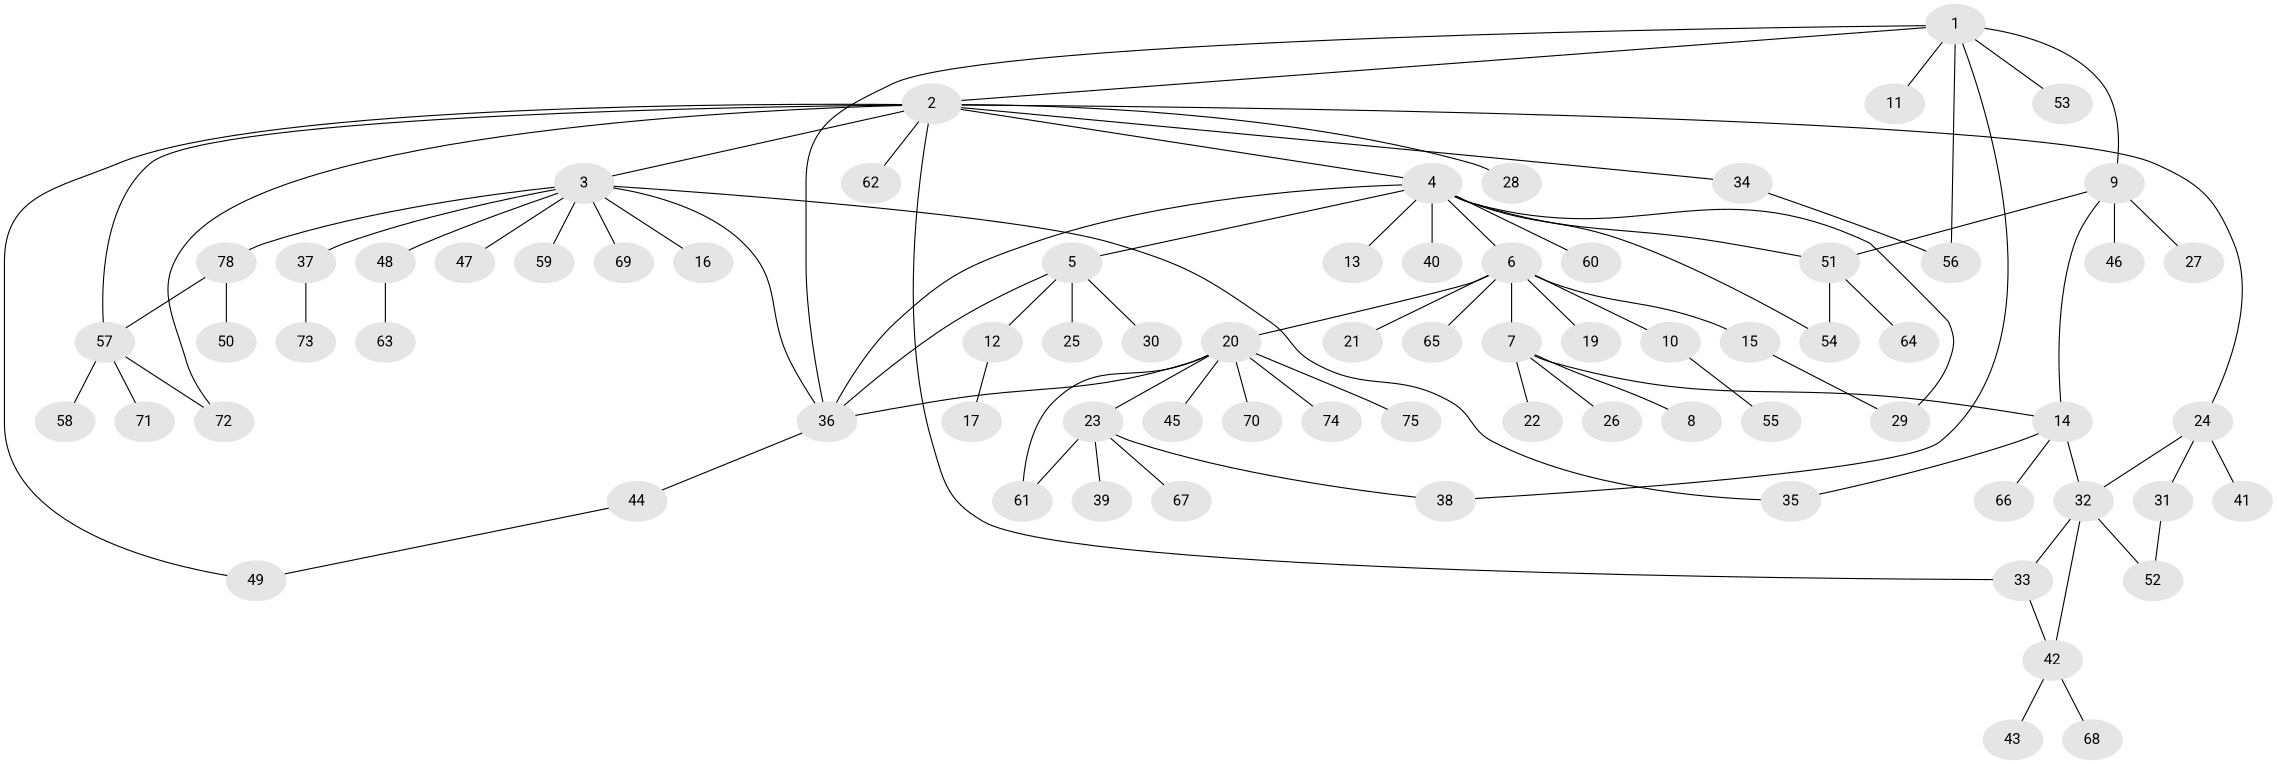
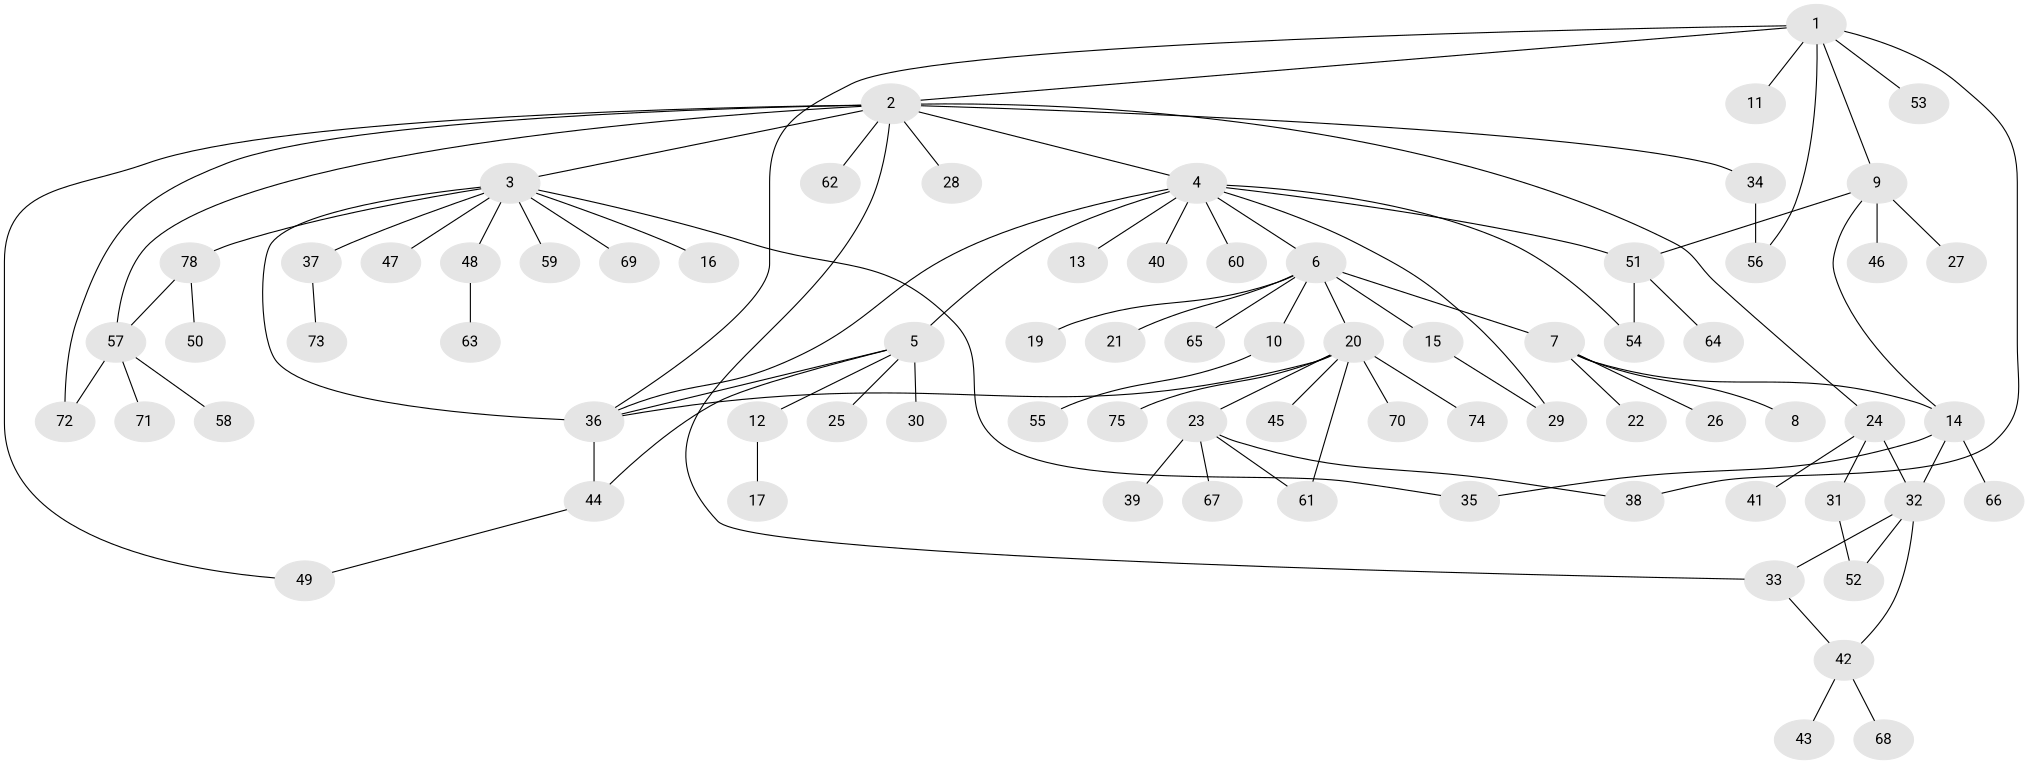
edge "5" -- "44": added
